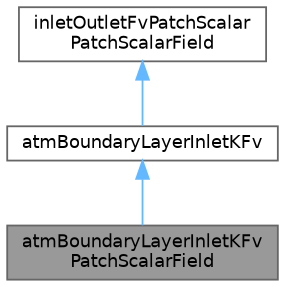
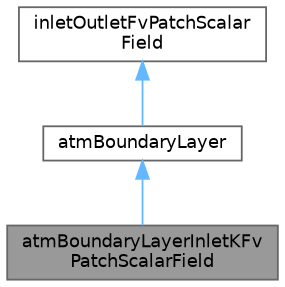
node "inletOutletFvPatchScalar PatchScalarField": label "inletOutletFvPatchScalar PatchScalarField" -> "inletOutletFvPatchScalar Field"
node "atmBoundaryLayerInletKFv": label "atmBoundaryLayerInletKFv" -> "atmBoundaryLayer"
